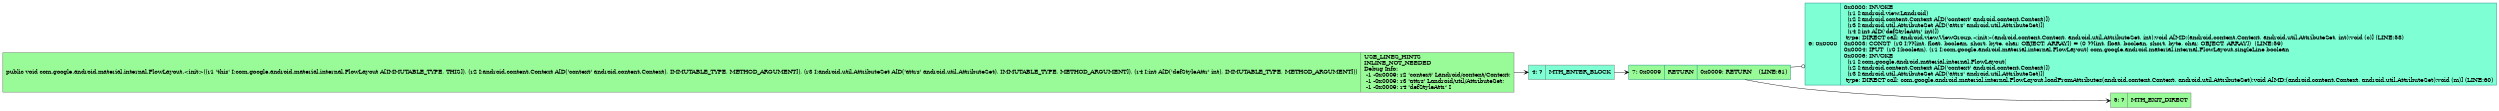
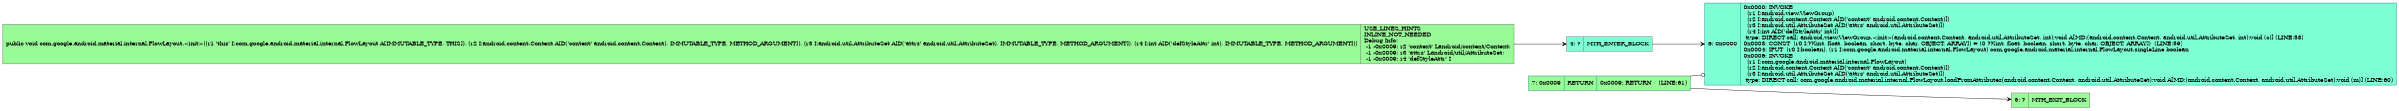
node "6: 0x0000": text "(r1 I:android.view.Landroid)" -> "(r1 I:android.view.ViewGroup)"
edge "4: ?" -> "7: 0x0009": now "4: ?" -> "6: 0x0000"
node "5: ?": text "MTH_EXIT_DIRECT" -> "MTH_EXIT_BLOCK"
